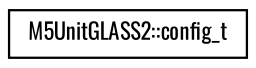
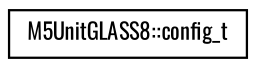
node "M5UnitGLASS2::config_t": label "M5UnitGLASS2::config_t" -> "M5UnitGLASS8::config_t"
